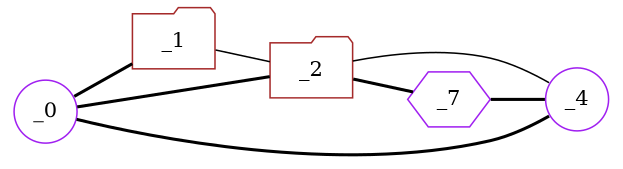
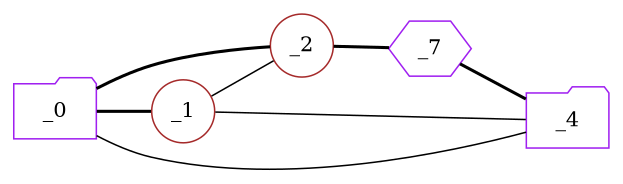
node "_1": shape folder -> circle
edge "_2" -- "_4": now "_1" -- "_4"
node "_2": shape folder -> circle
node "_4": shape circle -> folder
node "_0": shape circle -> folder
edge "_4" -- "_0": style bold -> solid
